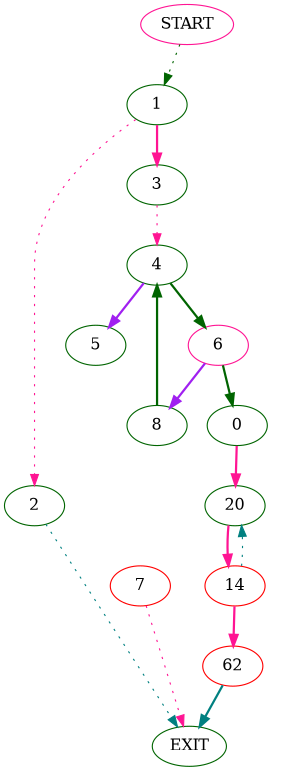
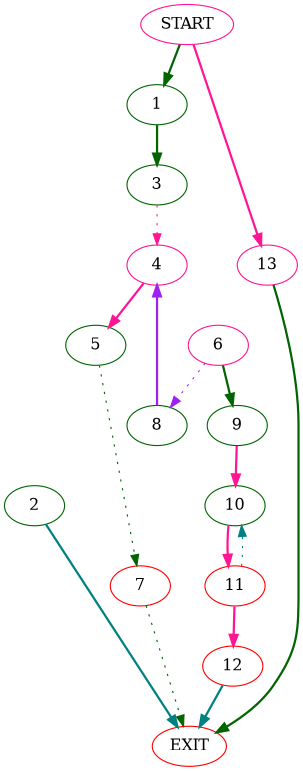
edge "START" -> "1": style dotted -> bold
edge "1" -> "3": color deeppink -> darkgreen
node "4": color darkgreen -> deeppink
node "13": added
edge "1" -> "2": removed
edge "4" -> "5": color purple -> deeppink
edge "4" -> "6": removed
edge "8" -> "4": color darkgreen -> purple
edge "6" -> "8": style bold -> dotted
node "0": label "0" -> "9"
edge "5" -> "7": added
node "20": label "20" -> "10"
node "14": label "14" -> "11"
edge "2" -> "EXIT": style dotted -> bold
edge "7" -> "EXIT": color deeppink -> darkgreen
node "62": label "62" -> "12"
node "EXIT": color darkgreen -> red
